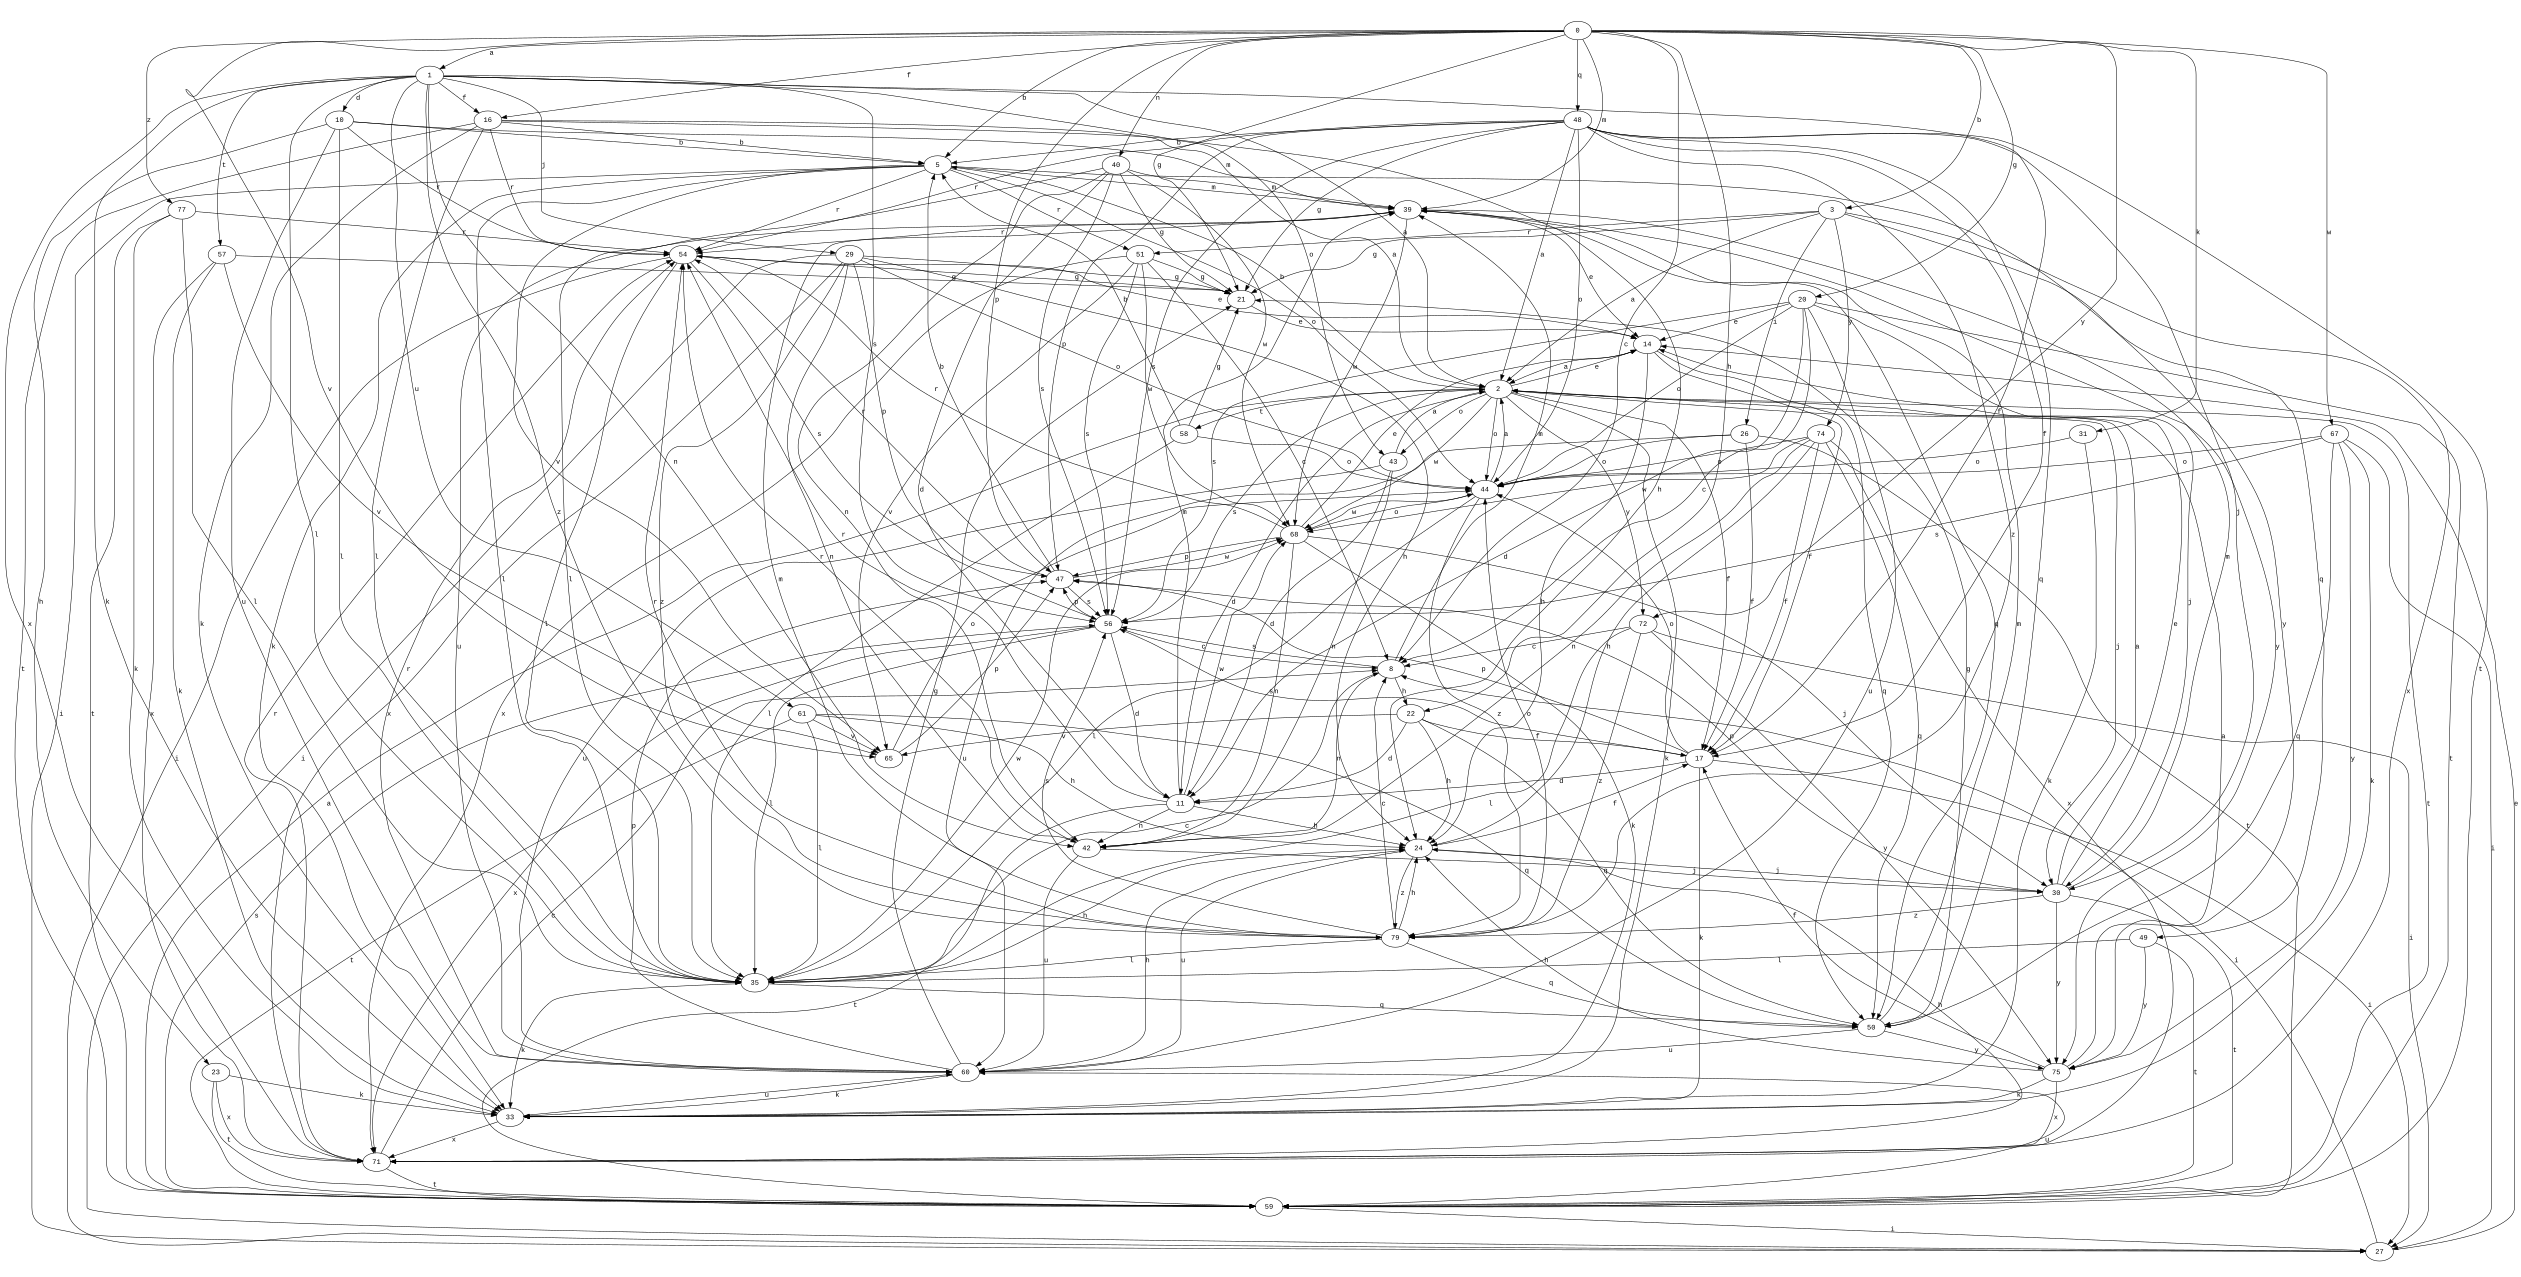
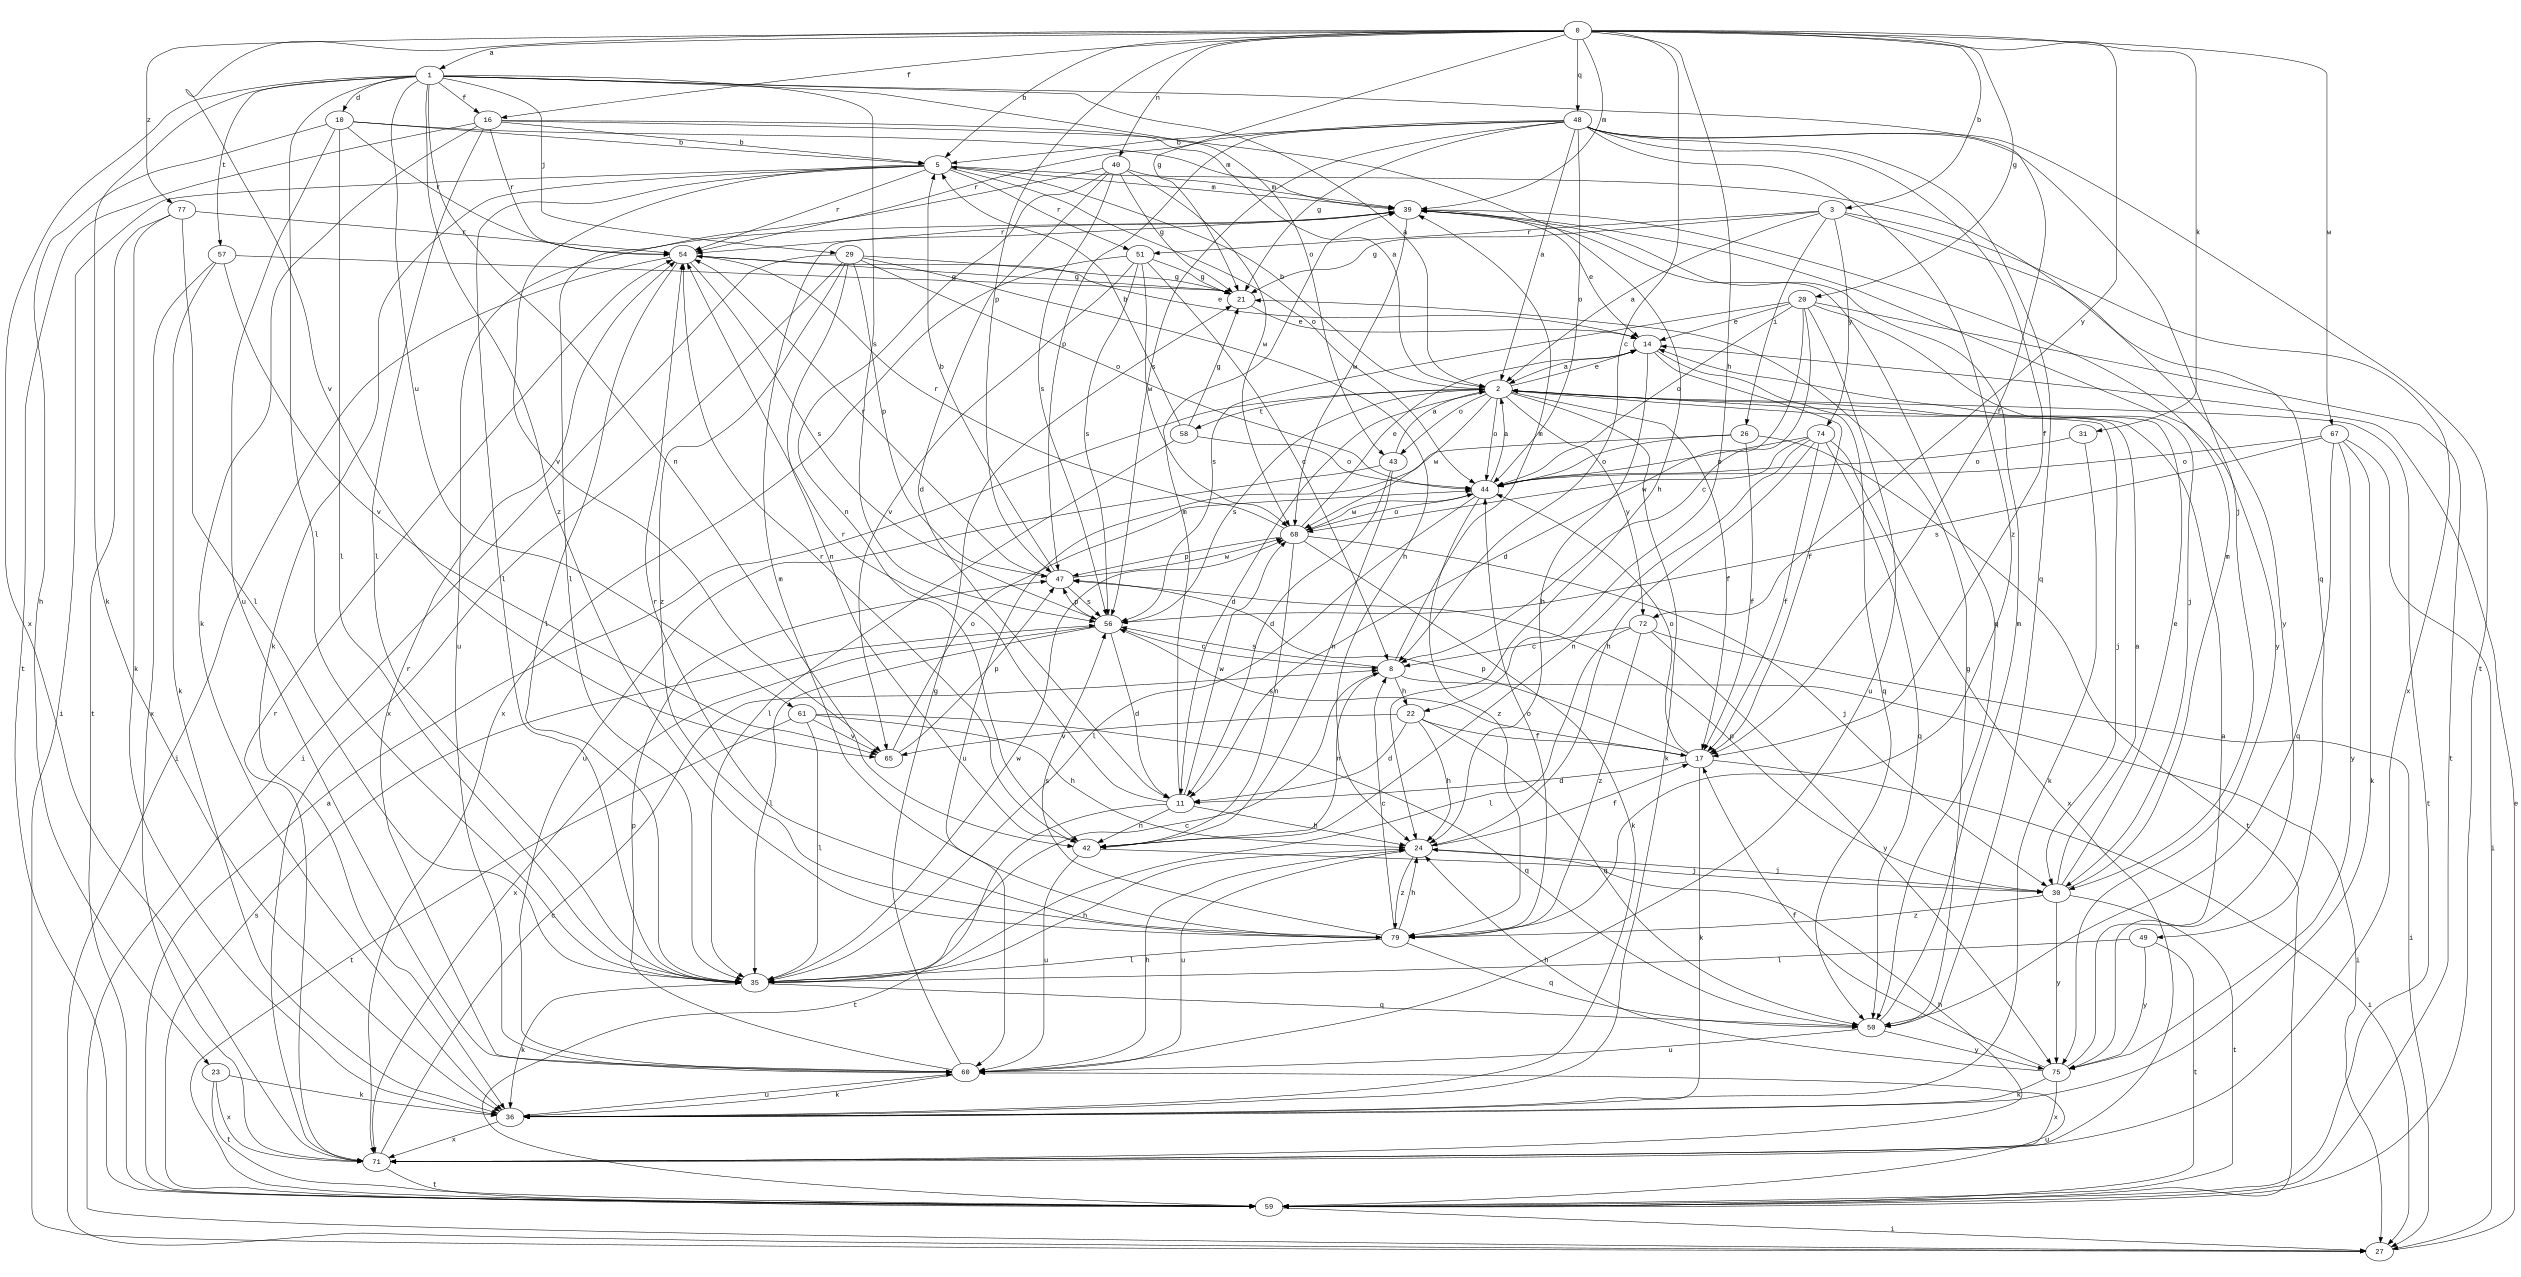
edge "27" -> "8": reversed
node "33": label "33" -> "36"
